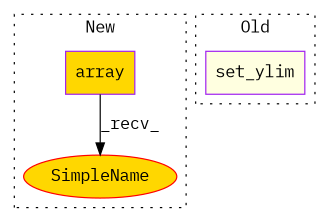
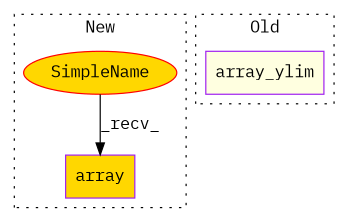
node "set_ylim": label "set_ylim" -> "array_ylim"
edge "array" -> "SimpleName": reversed
